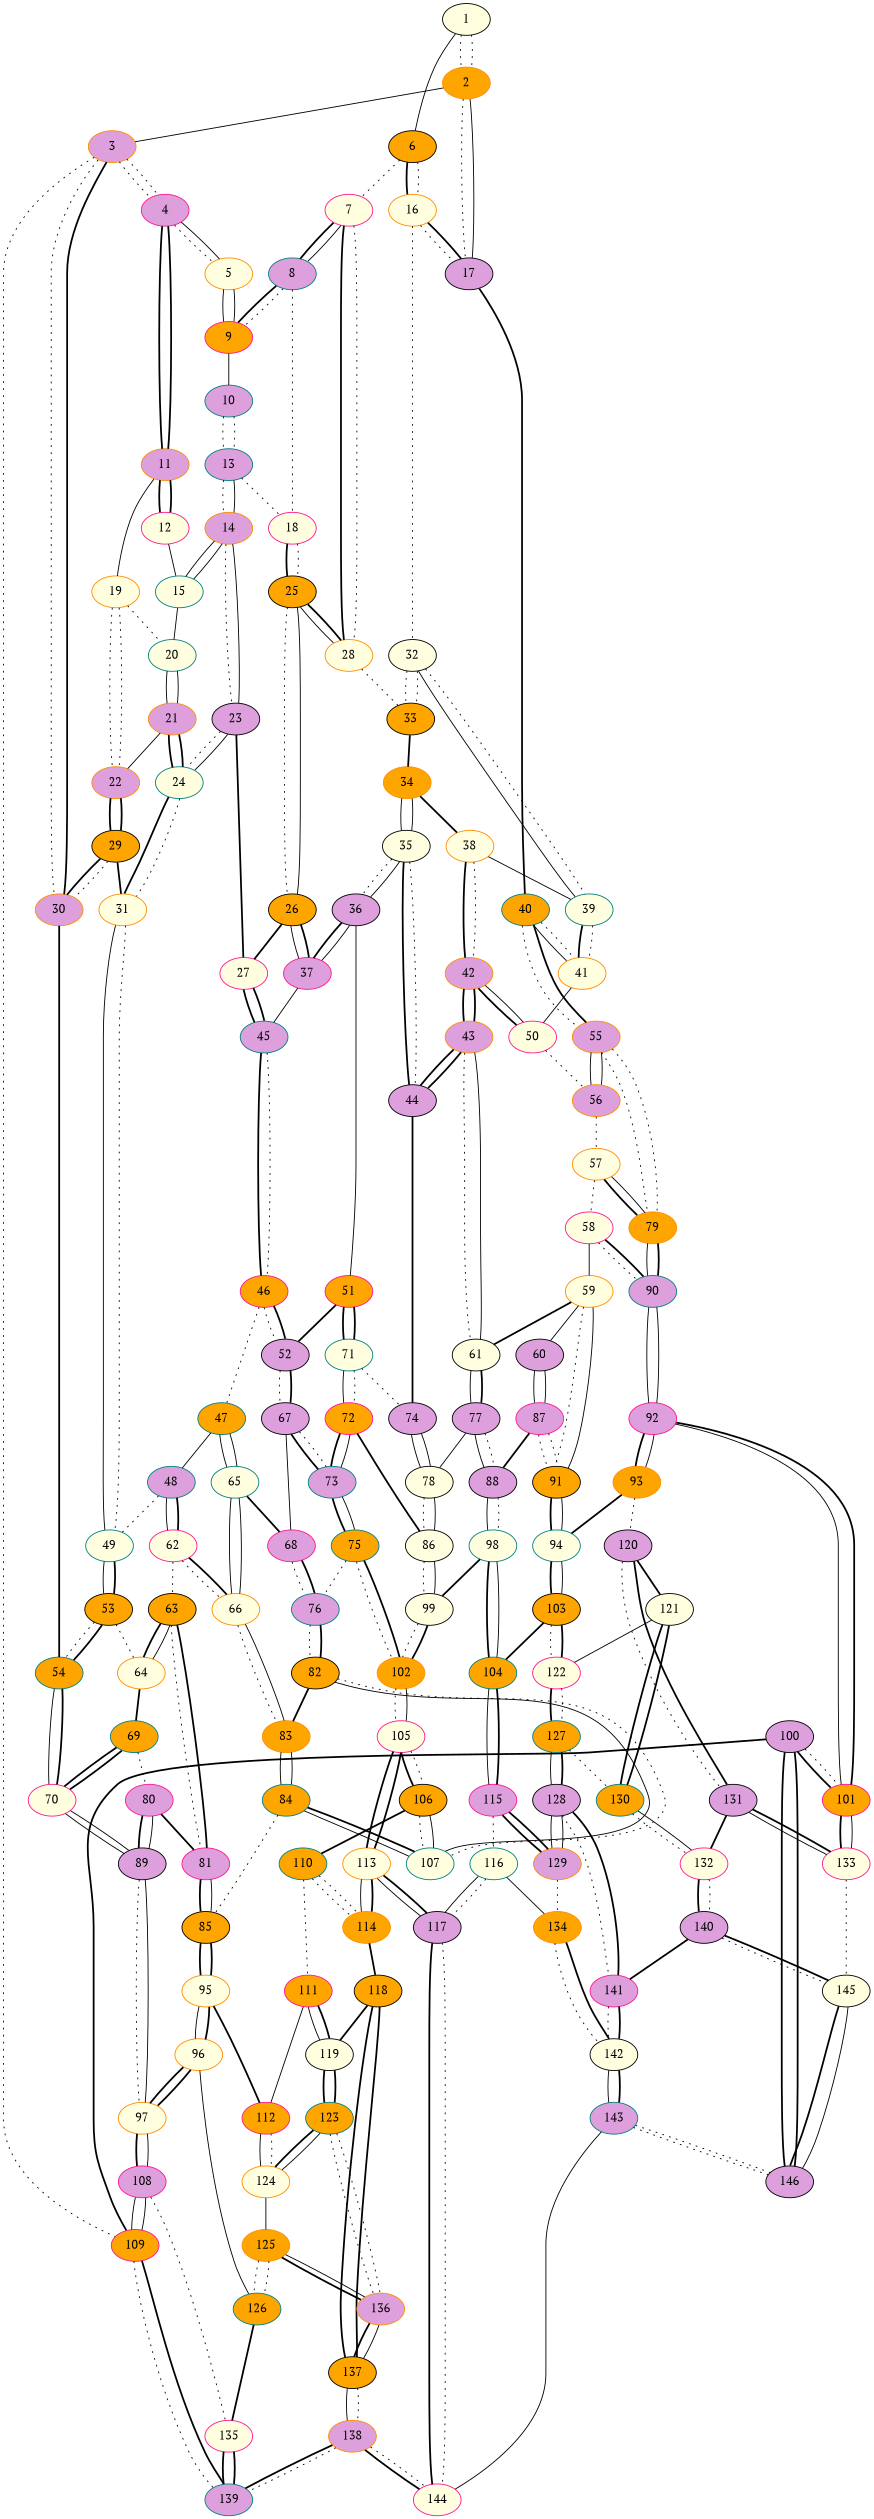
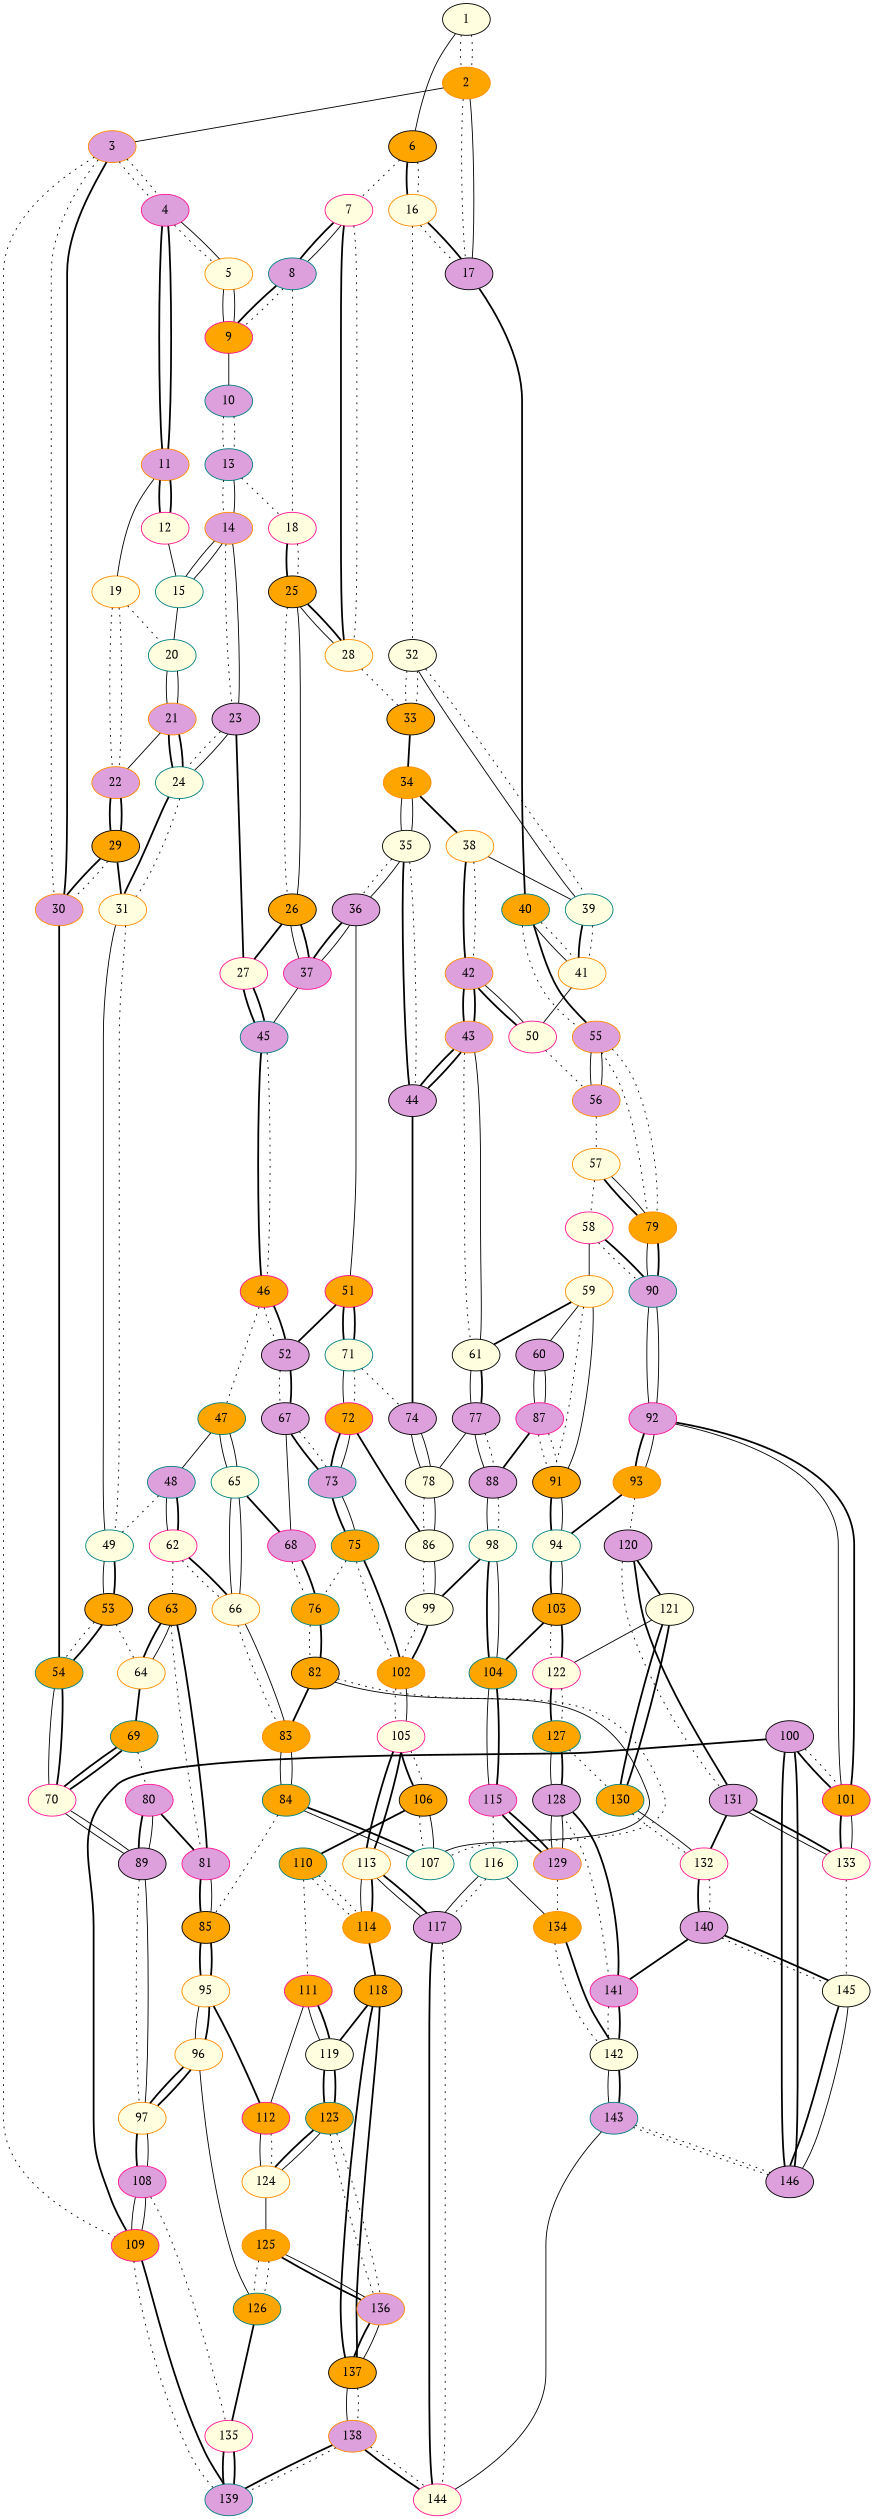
node "76": fillcolor plum -> orange
